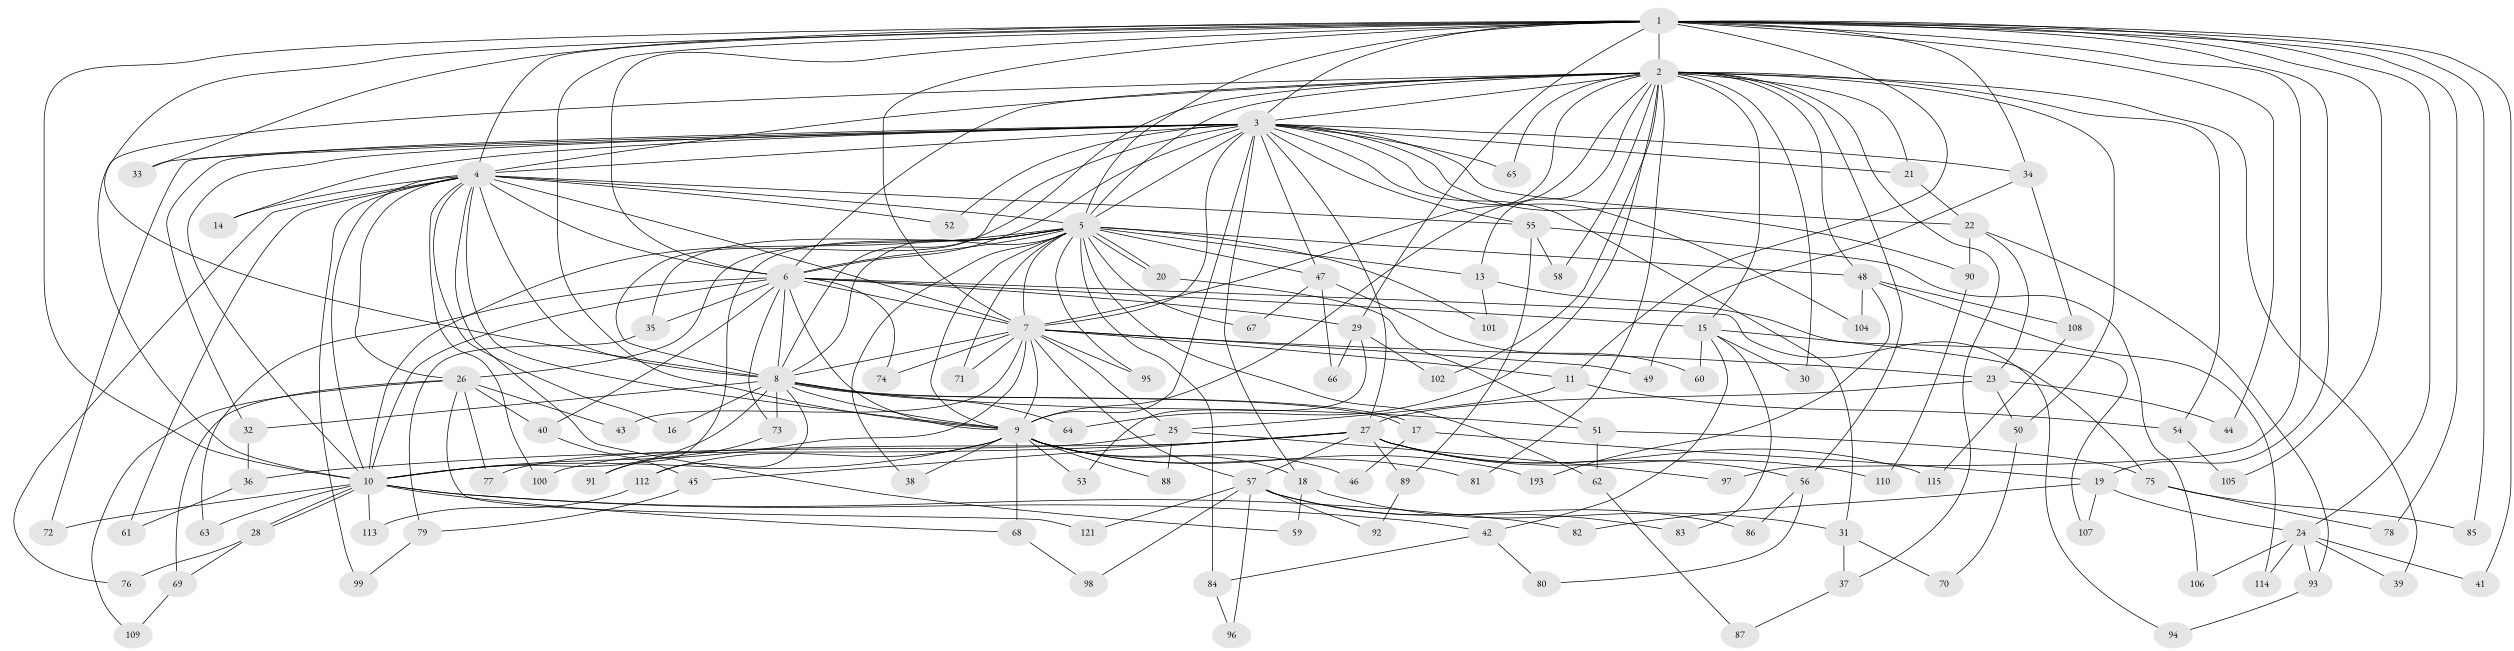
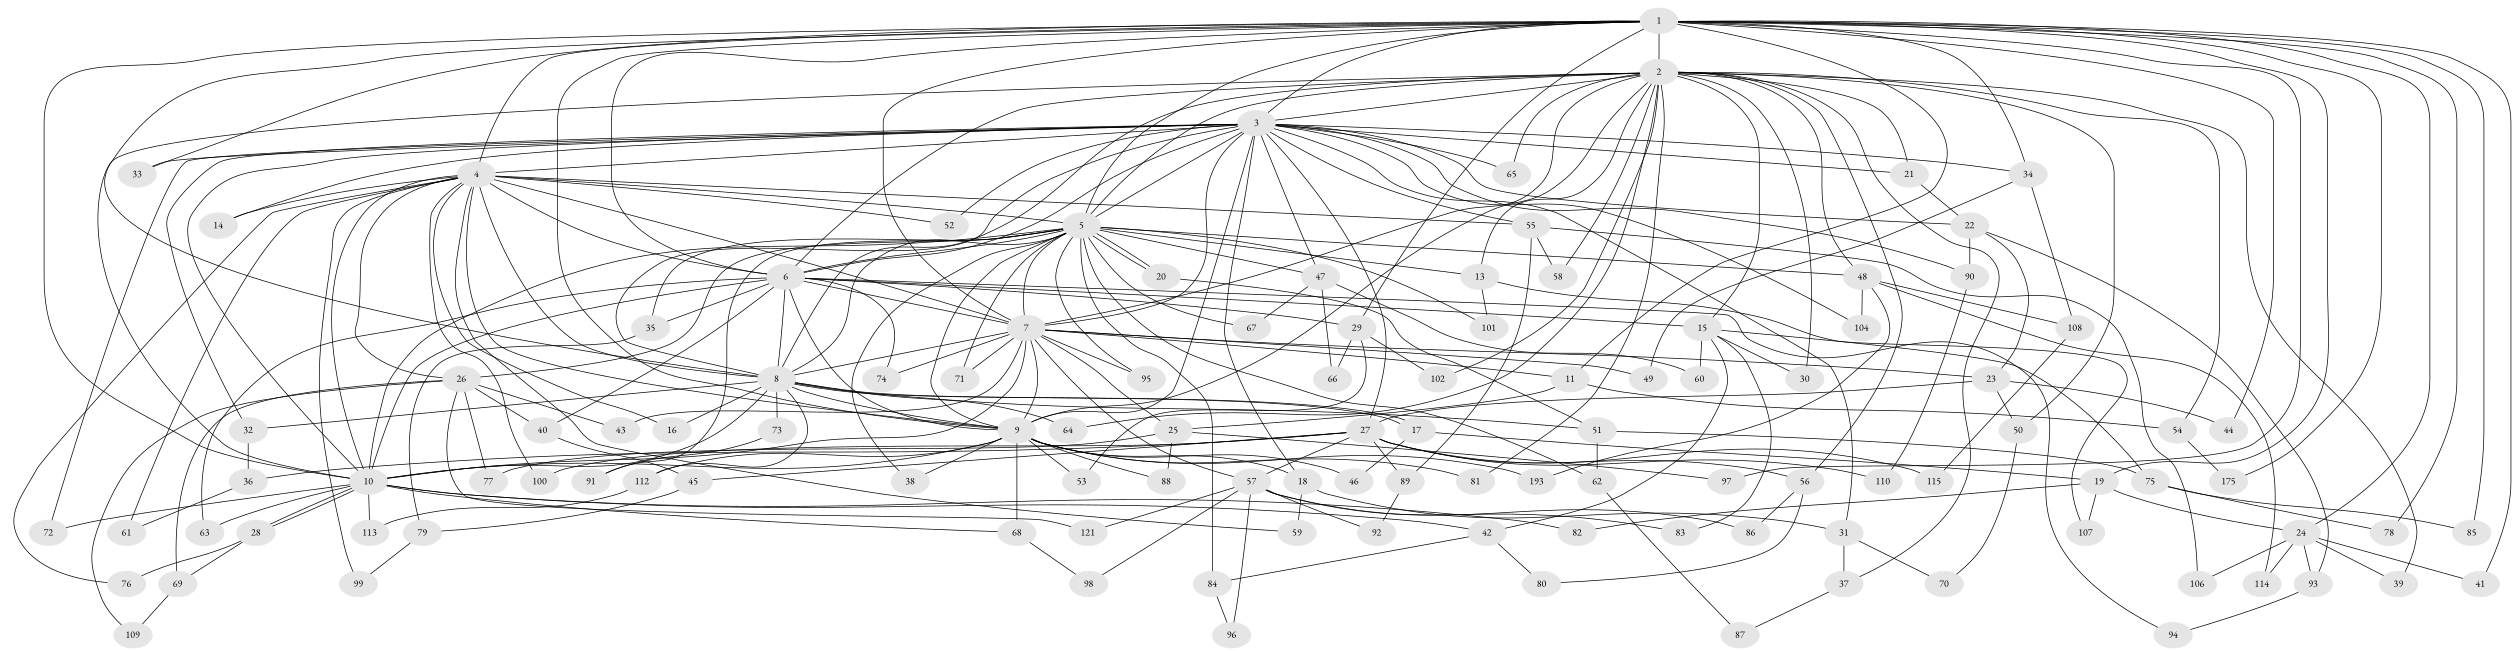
edge "2" -- "4": removed
edge "6" -- "73": removed
node "105": label "105" -> "175"
